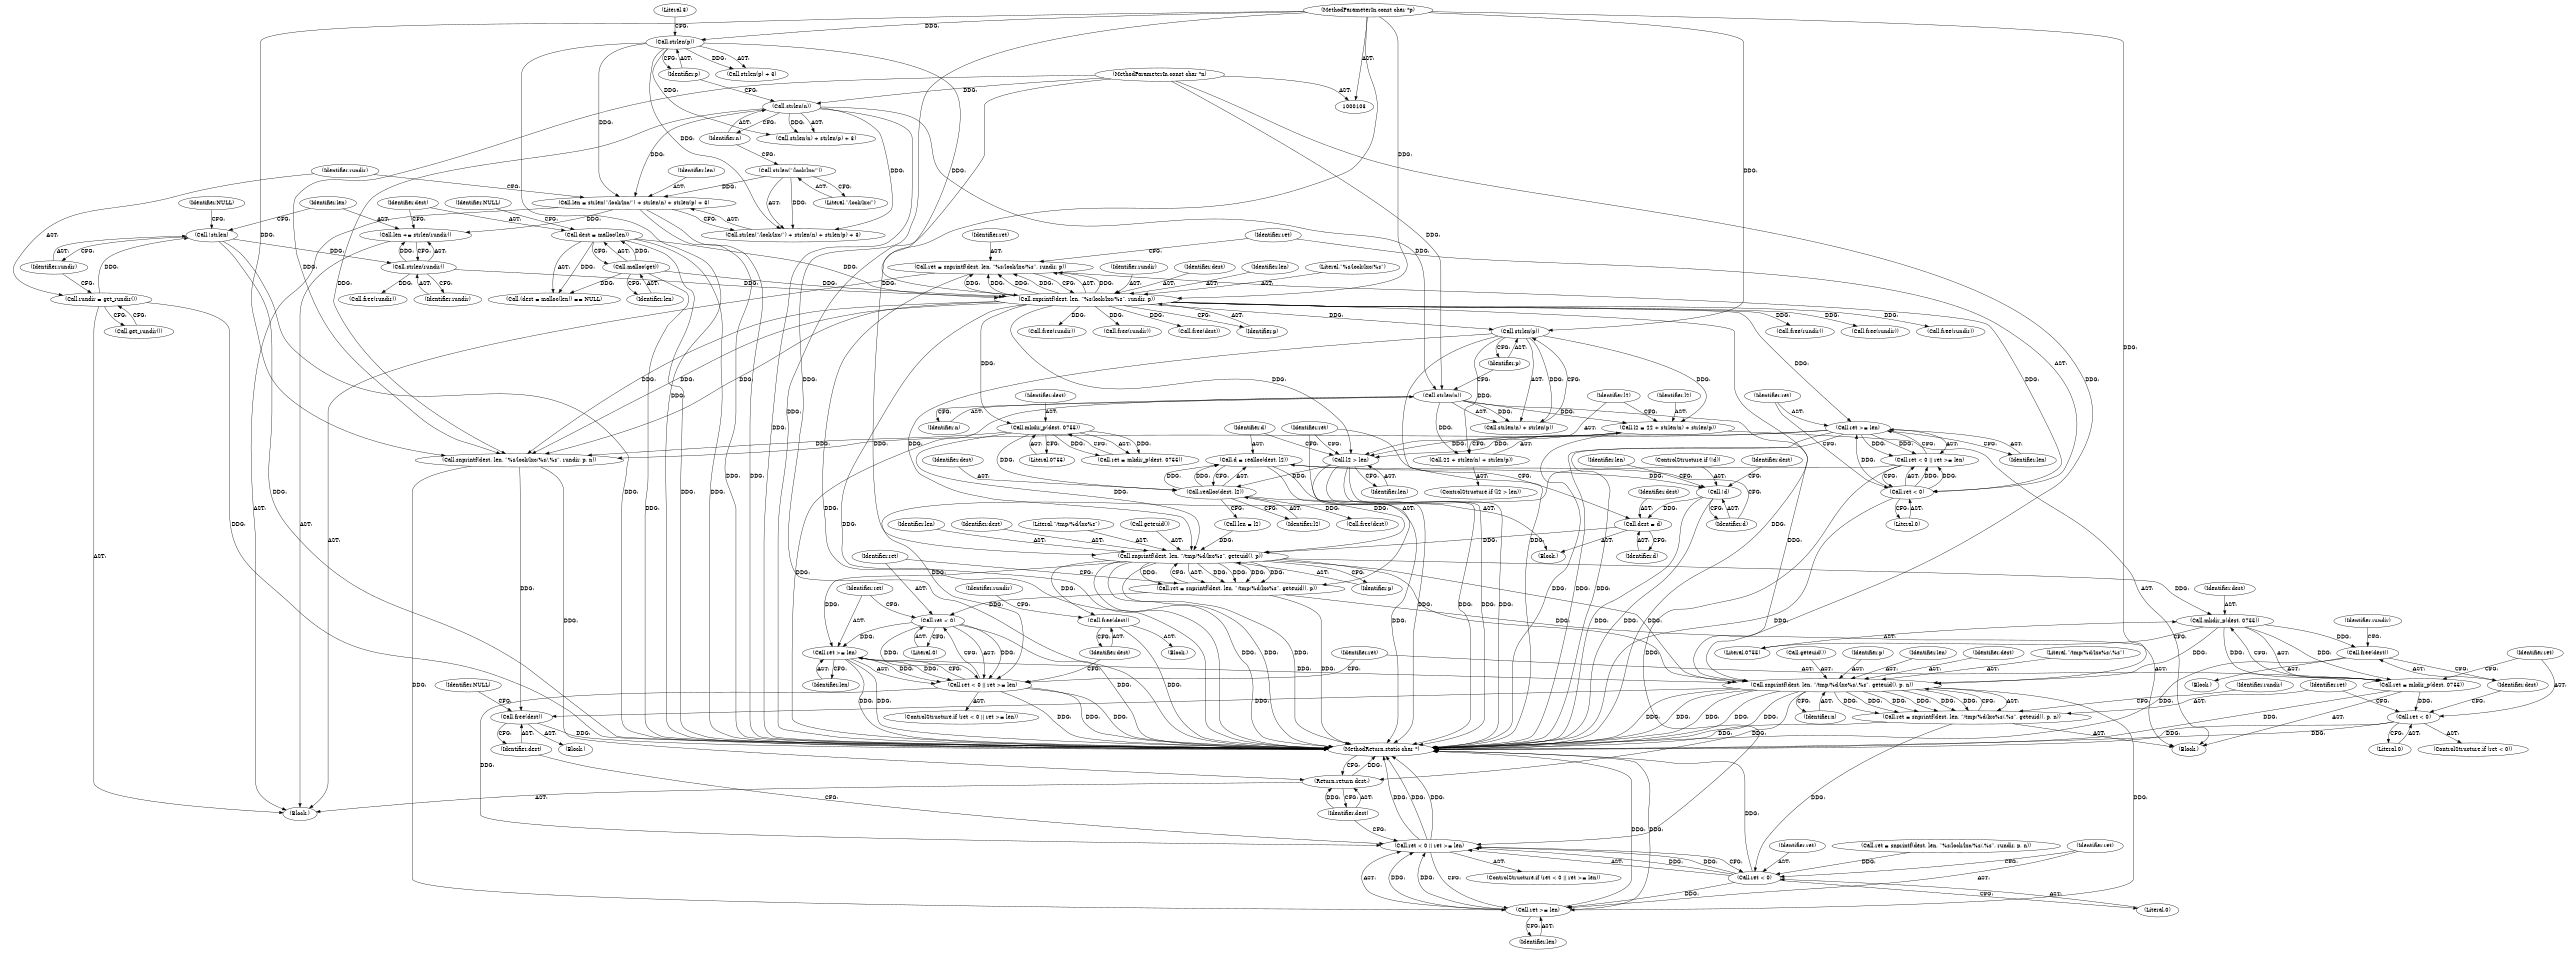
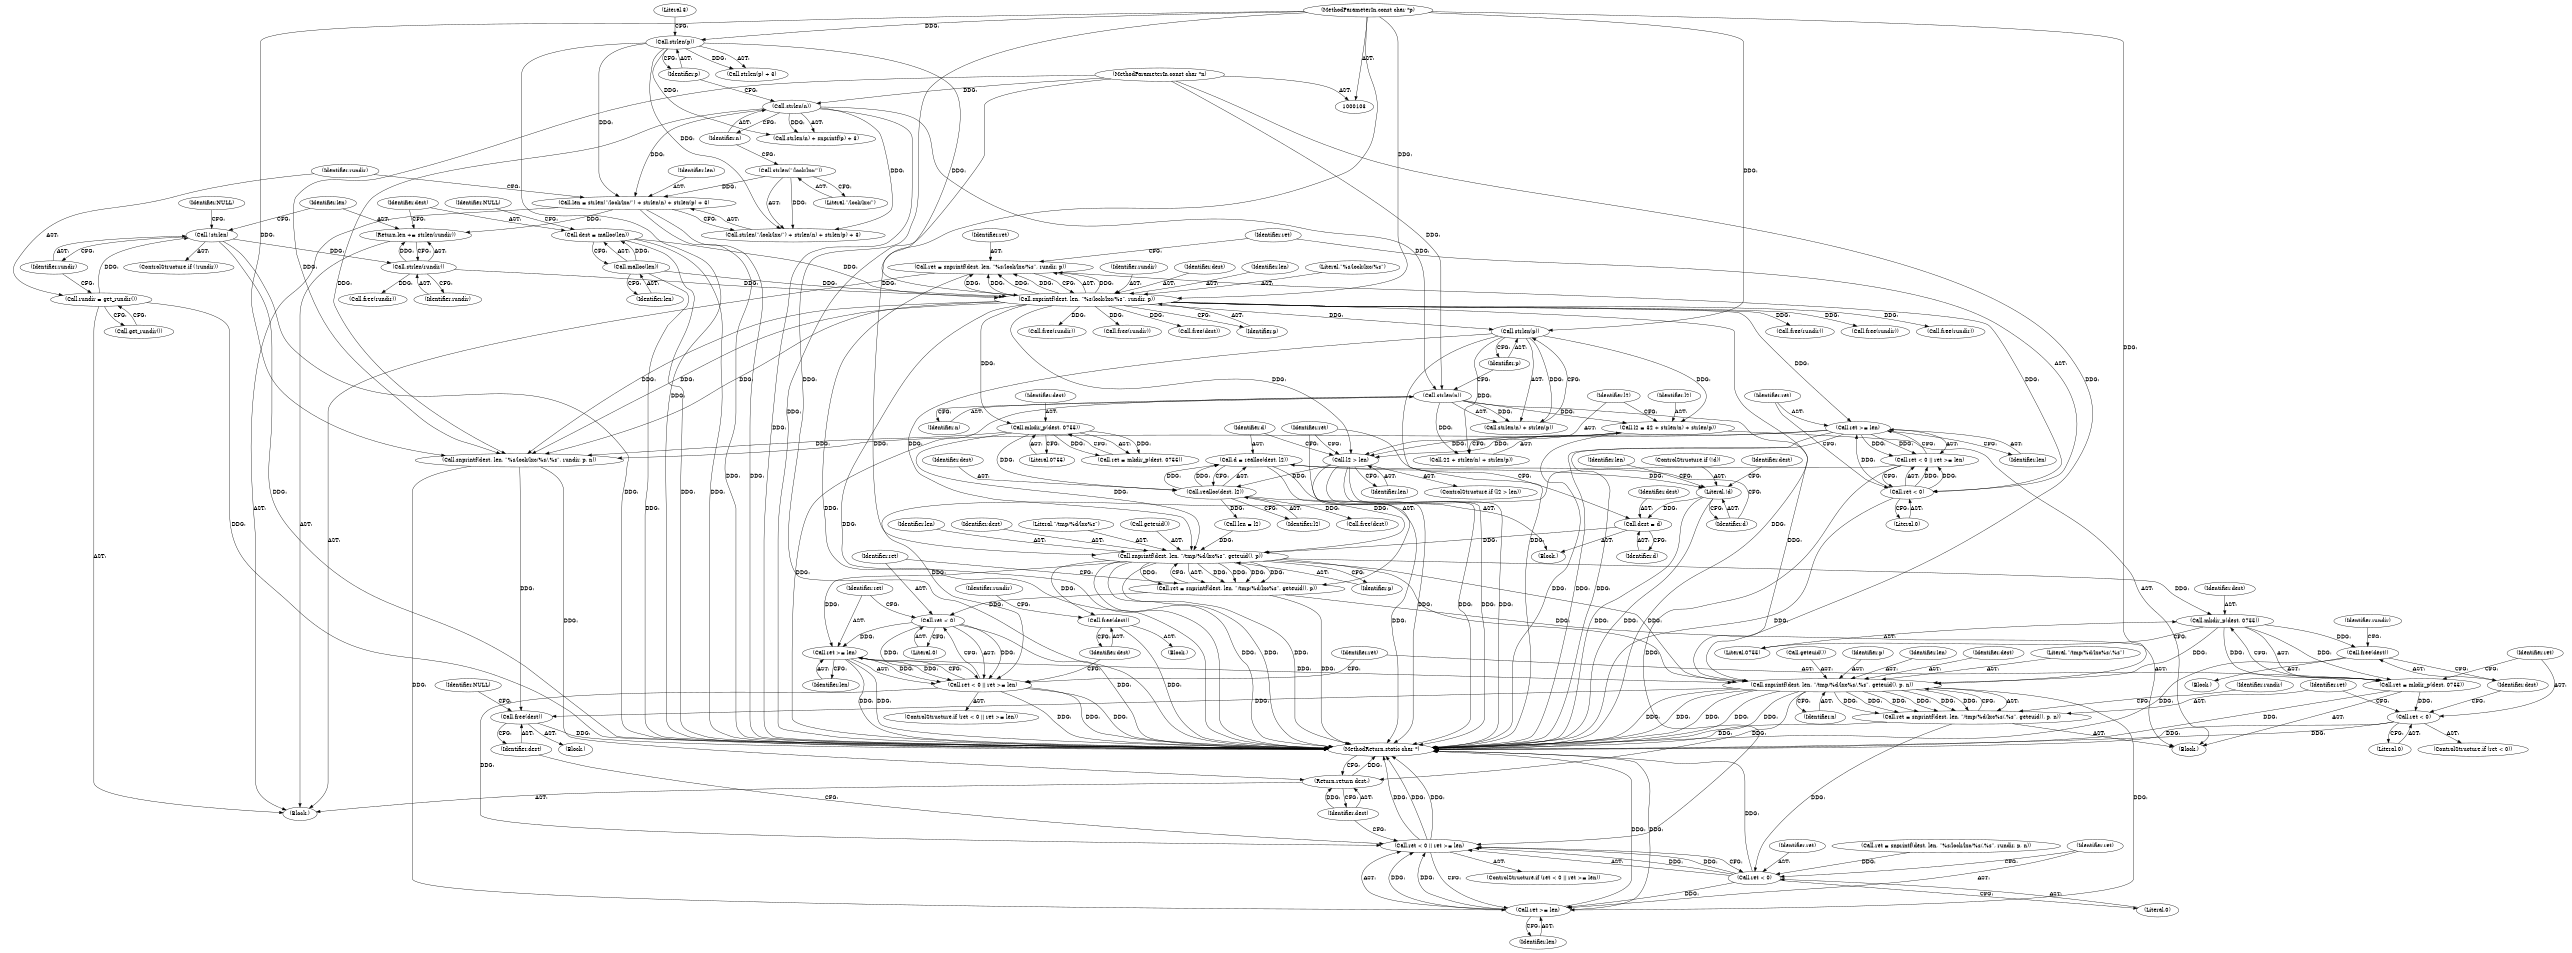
node "(Call,strlen(n) + strlen(p) + 3)": label "(Call,strlen(n) + strlen(p) + 3)" -> "(Call,strlen(n) + snprintf(p) + 3)"
node "(Call,len += strlen(rundir))": label "(Call,len += strlen(rundir))" -> "(Return,len += strlen(rundir))"
node "(ControlStructure,if (!rundir))": added
node "(Call,malloc(get))": label "(Call,malloc(get))" -> "(Call,malloc(len))"
node "(Call,(dest = malloc(len)) == NULL)": removed
node "(Call,l2 = 22 + strlen(n) + strlen(p))": label "(Call,l2 = 22 + strlen(n) + strlen(p))" -> "(Call,l2 = 32 + strlen(n) + strlen(p))"
edge "(Call,22 + strlen(n) + strlen(p))" -> "(ControlStructure,if (l2 > len))": now "(Call,l2 > len)" -> "(ControlStructure,if (l2 > len))"
node "(Call,!d)": label "(Call,!d)" -> "(Literal,!d)"
edge "(Call,realloc(dest, l2))" -> "(Call,len = l2)": label "CFG: " -> "DDG: "
